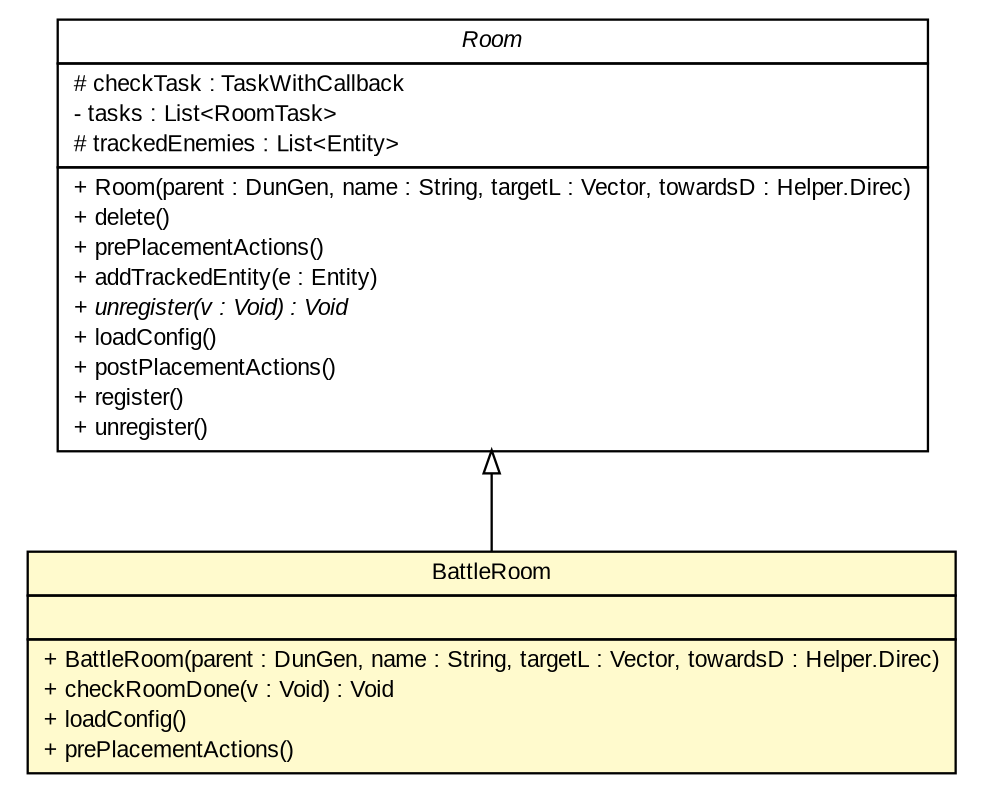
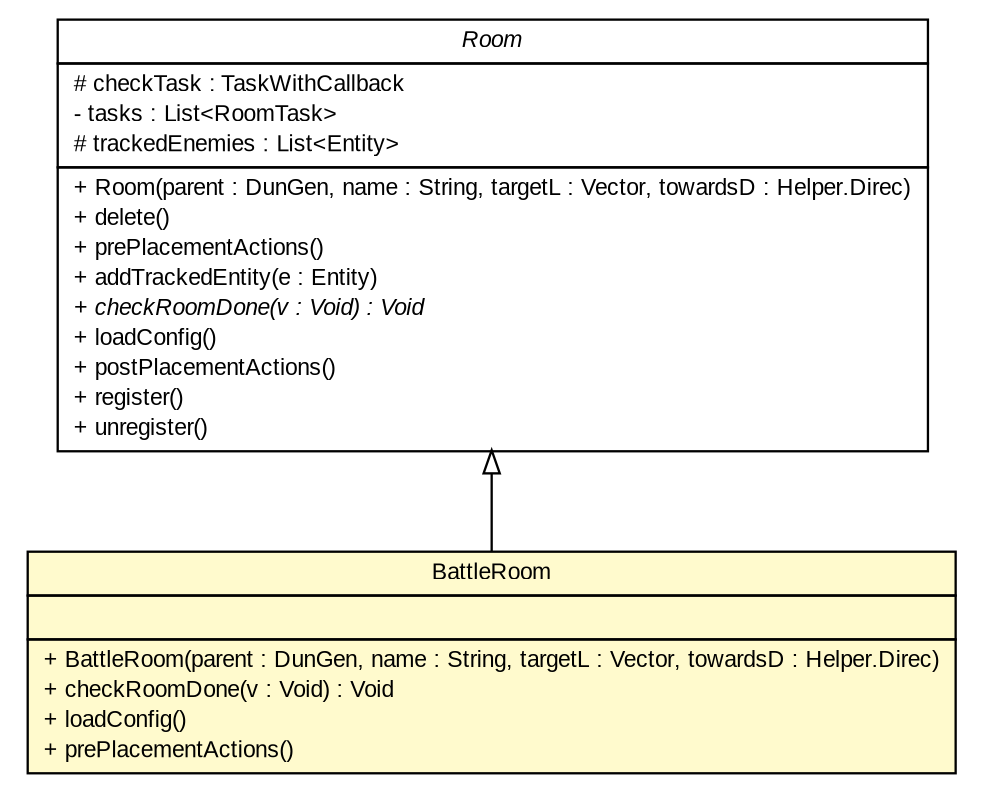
node "Room": text "+ unregister(v : Void) : Void" -> "+ checkRoomDone(v : Void) : Void"
